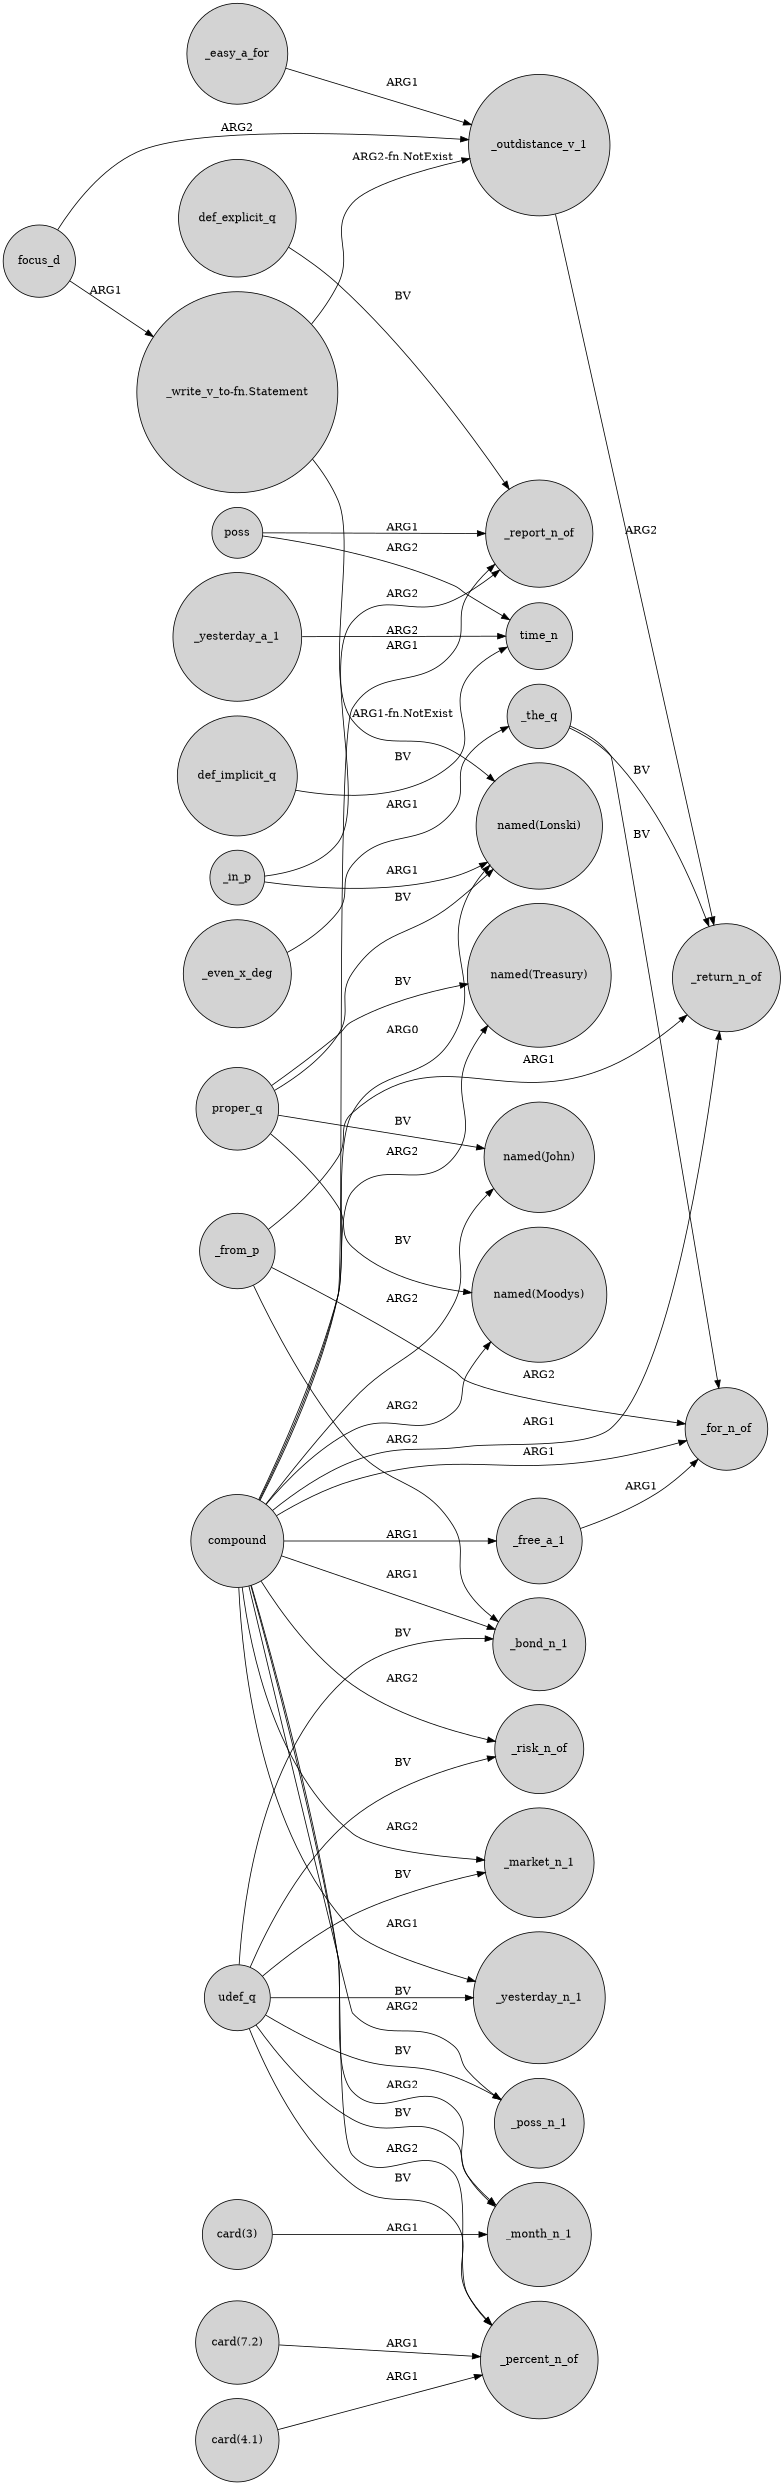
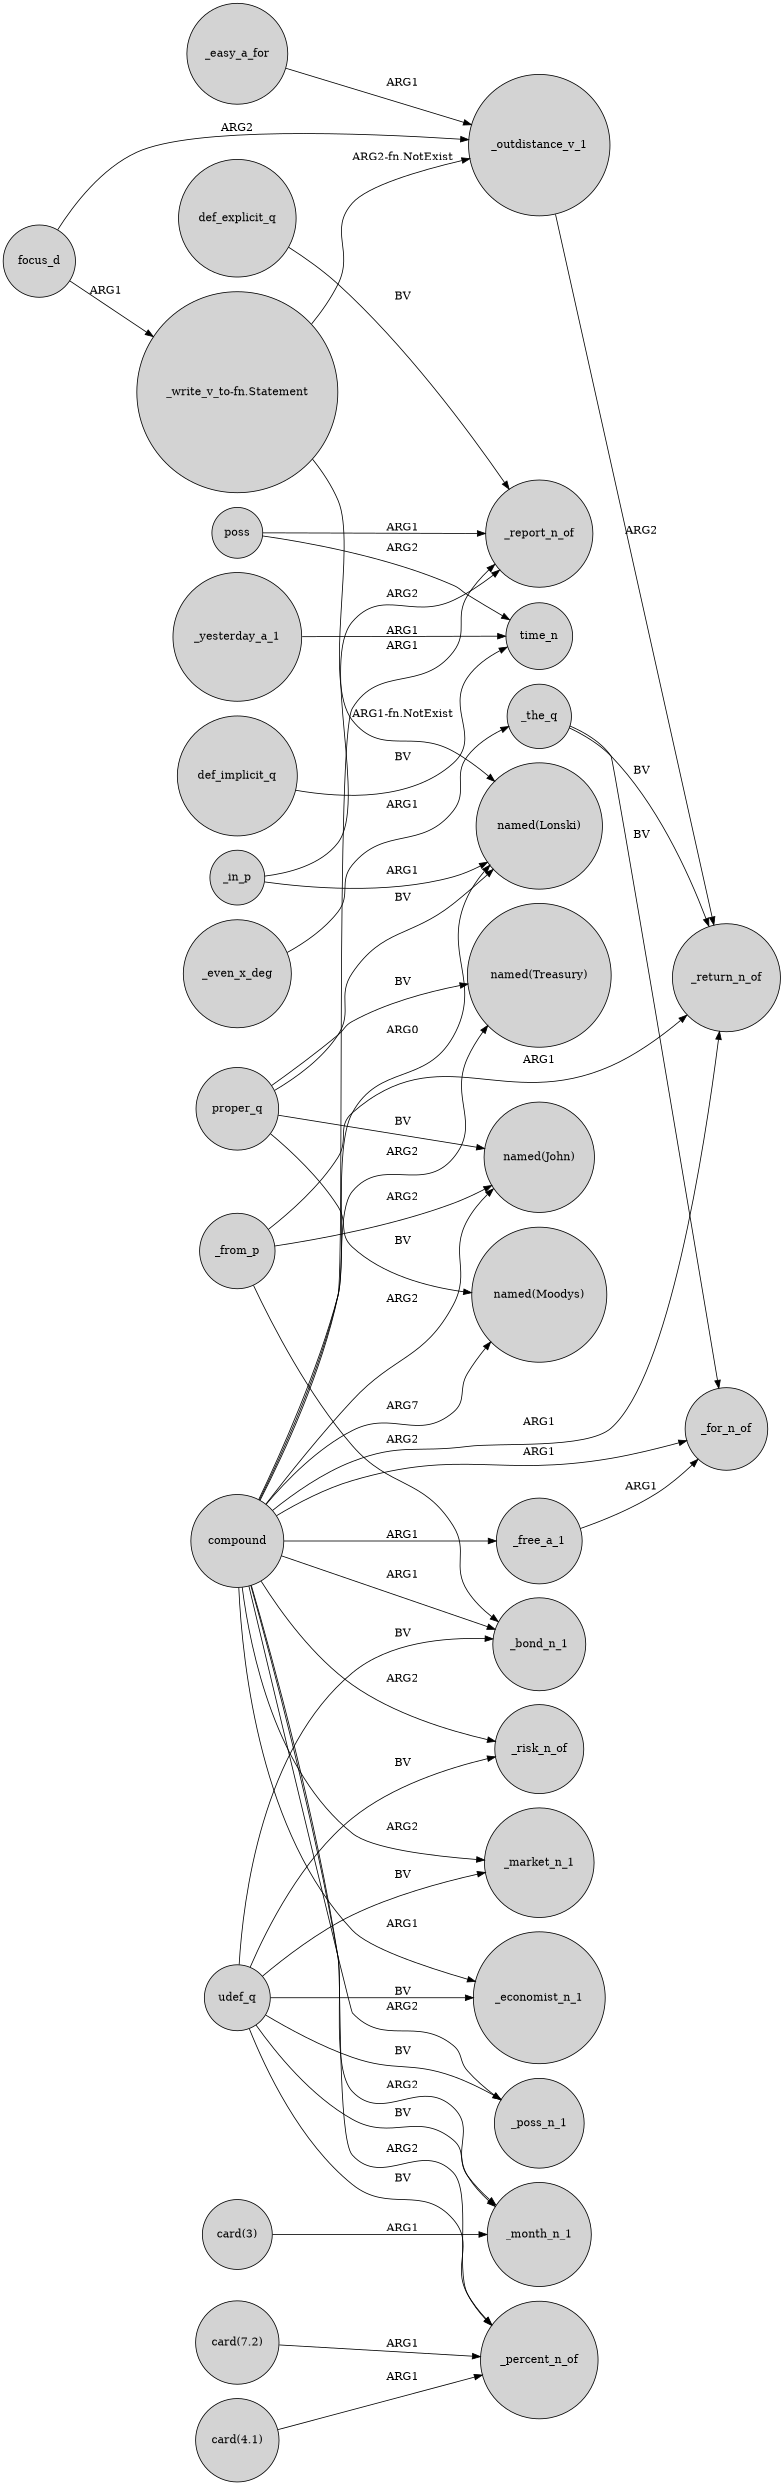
edge "_yesterday_a_1" -> "time_n": label "ARG2" -> "ARG1"
edge "_from_p" -> "_for_n_of": now "_from_p" -> "named(John)"
edge "compound" -> "named(Moodys)": label "ARG2" -> "ARG7"
node "_yesterday_n_1": label "_yesterday_n_1" -> "_economist_n_1"
